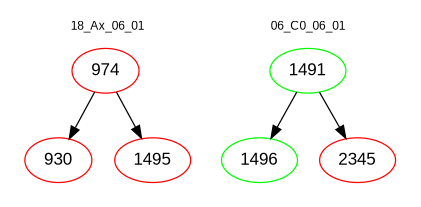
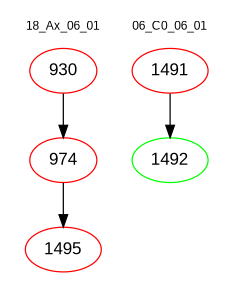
node "1491": color green -> red
edge "974" -> "930": reversed
node "1496": label "1496" -> "1492"
node "2345": removed
